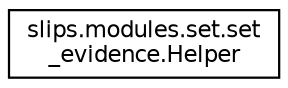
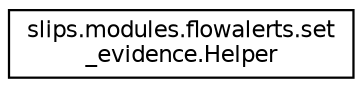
node "slips.modules.set.set _evidence.Helper": label "slips.modules.set.set _evidence.Helper" -> "slips.modules.flowalerts.set _evidence.Helper"
